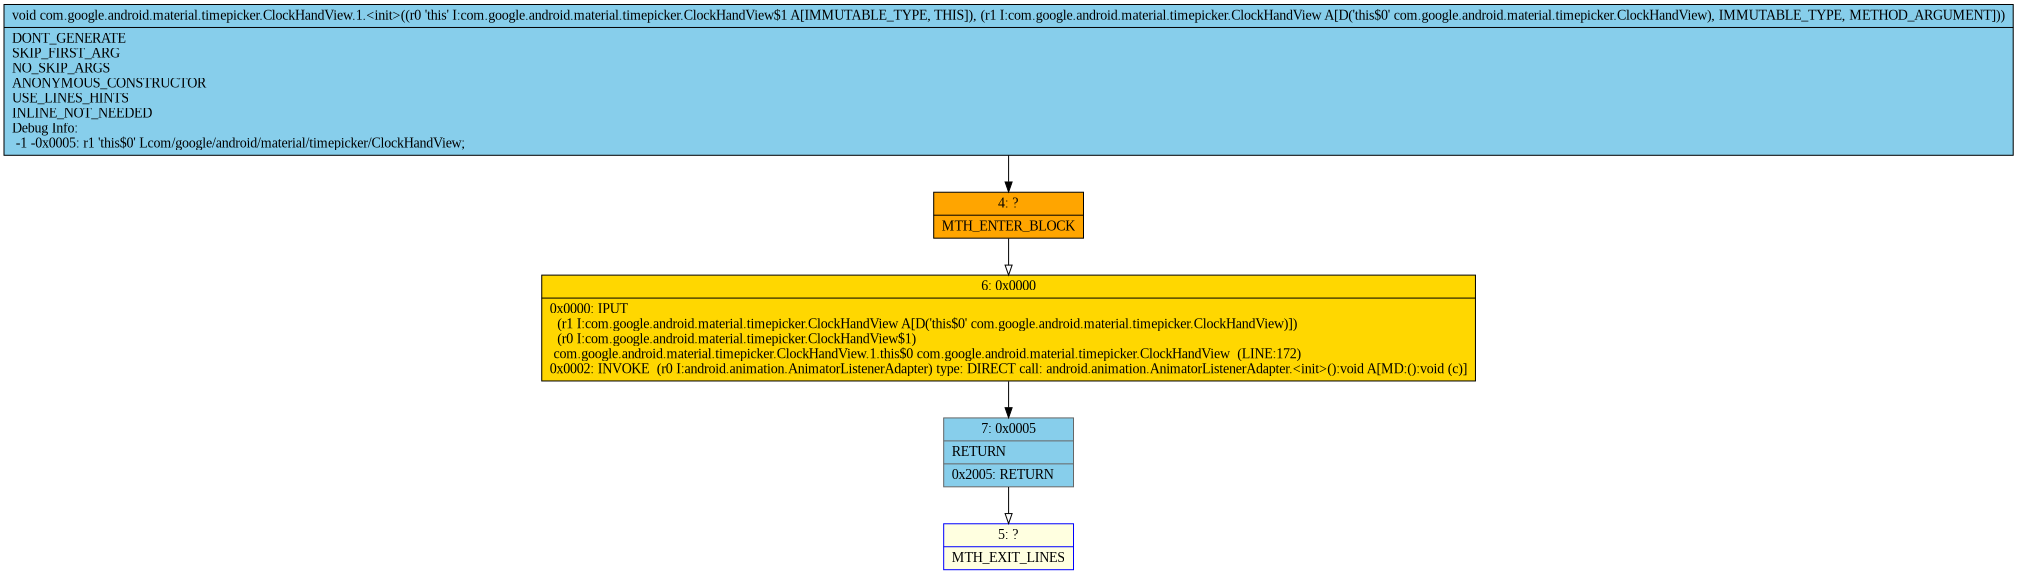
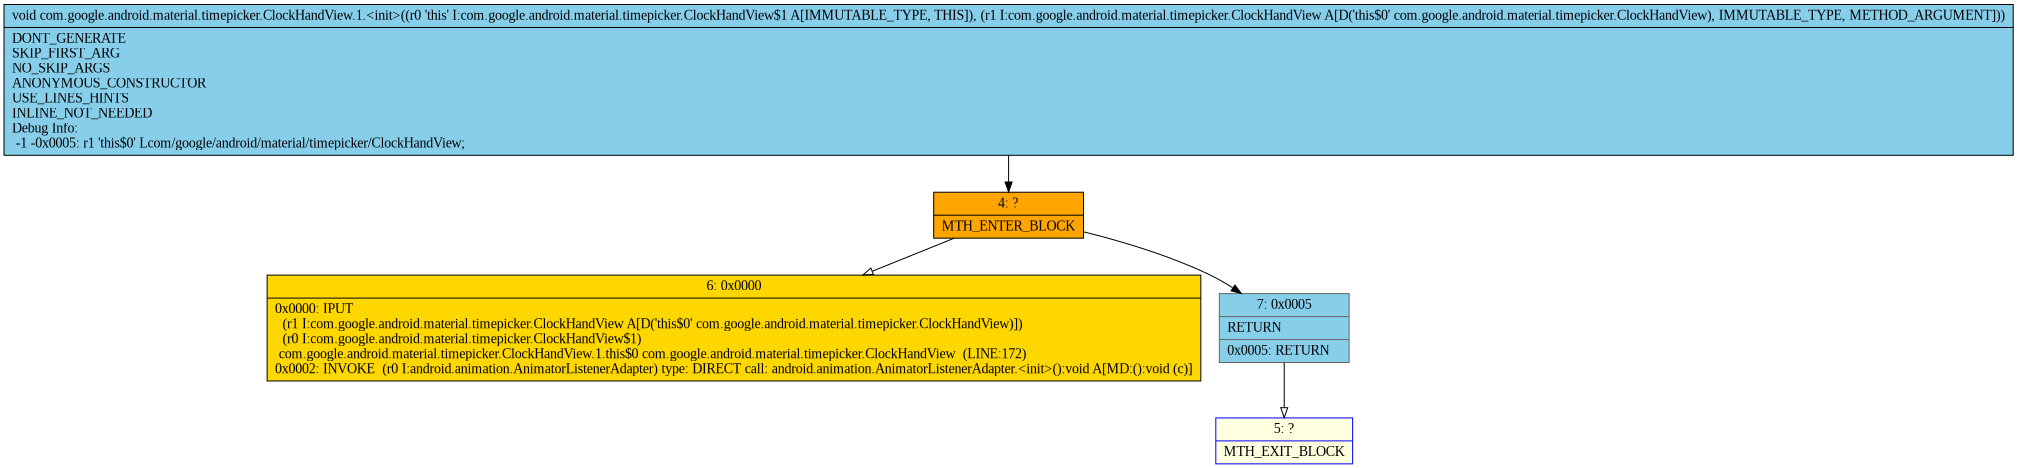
edge "6: 0x0000" -> "7: 0x0005": now "4: ?" -> "7: 0x0005"
node "7: 0x0005": text "0x2005: RETURN" -> "0x0005: RETURN"
node "5: ?": text "MTH_EXIT_LINES" -> "MTH_EXIT_BLOCK"
